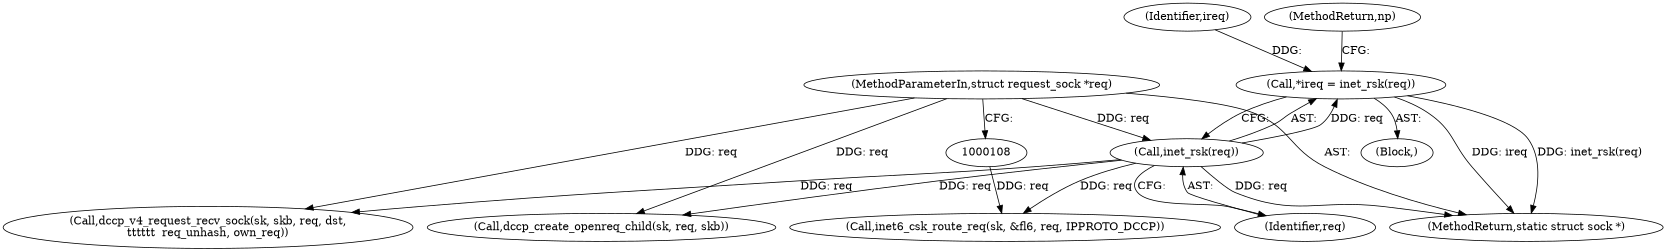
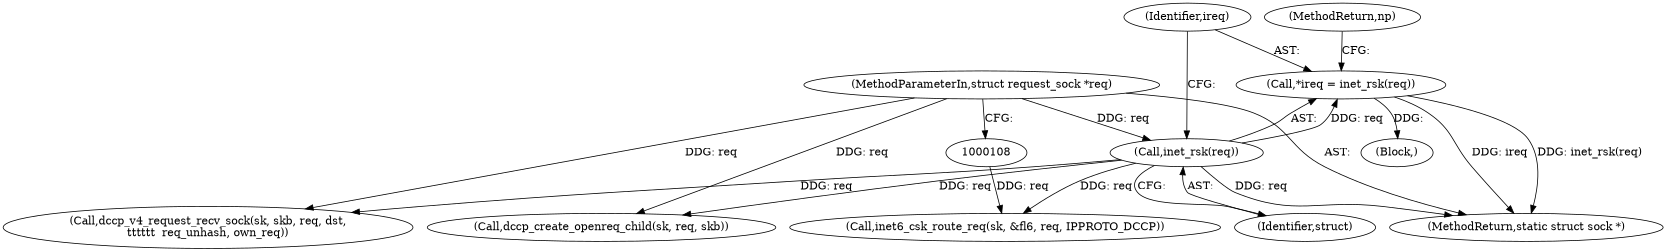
edge "(Identifier,ireq)" -> "(Call,*ireq = inet_rsk(req))": label "DDG: " -> "AST: "
edge "(Call,*ireq = inet_rsk(req))" -> "(Call,inet_rsk(req))": now "(Identifier,ireq)" -> "(Call,inet_rsk(req))"
edge "(Call,*ireq = inet_rsk(req))" -> "(Block,)": label "AST: " -> "DDG: "
node "(Identifier,req)": label "(Identifier,req)" -> "(Identifier,struct)"
